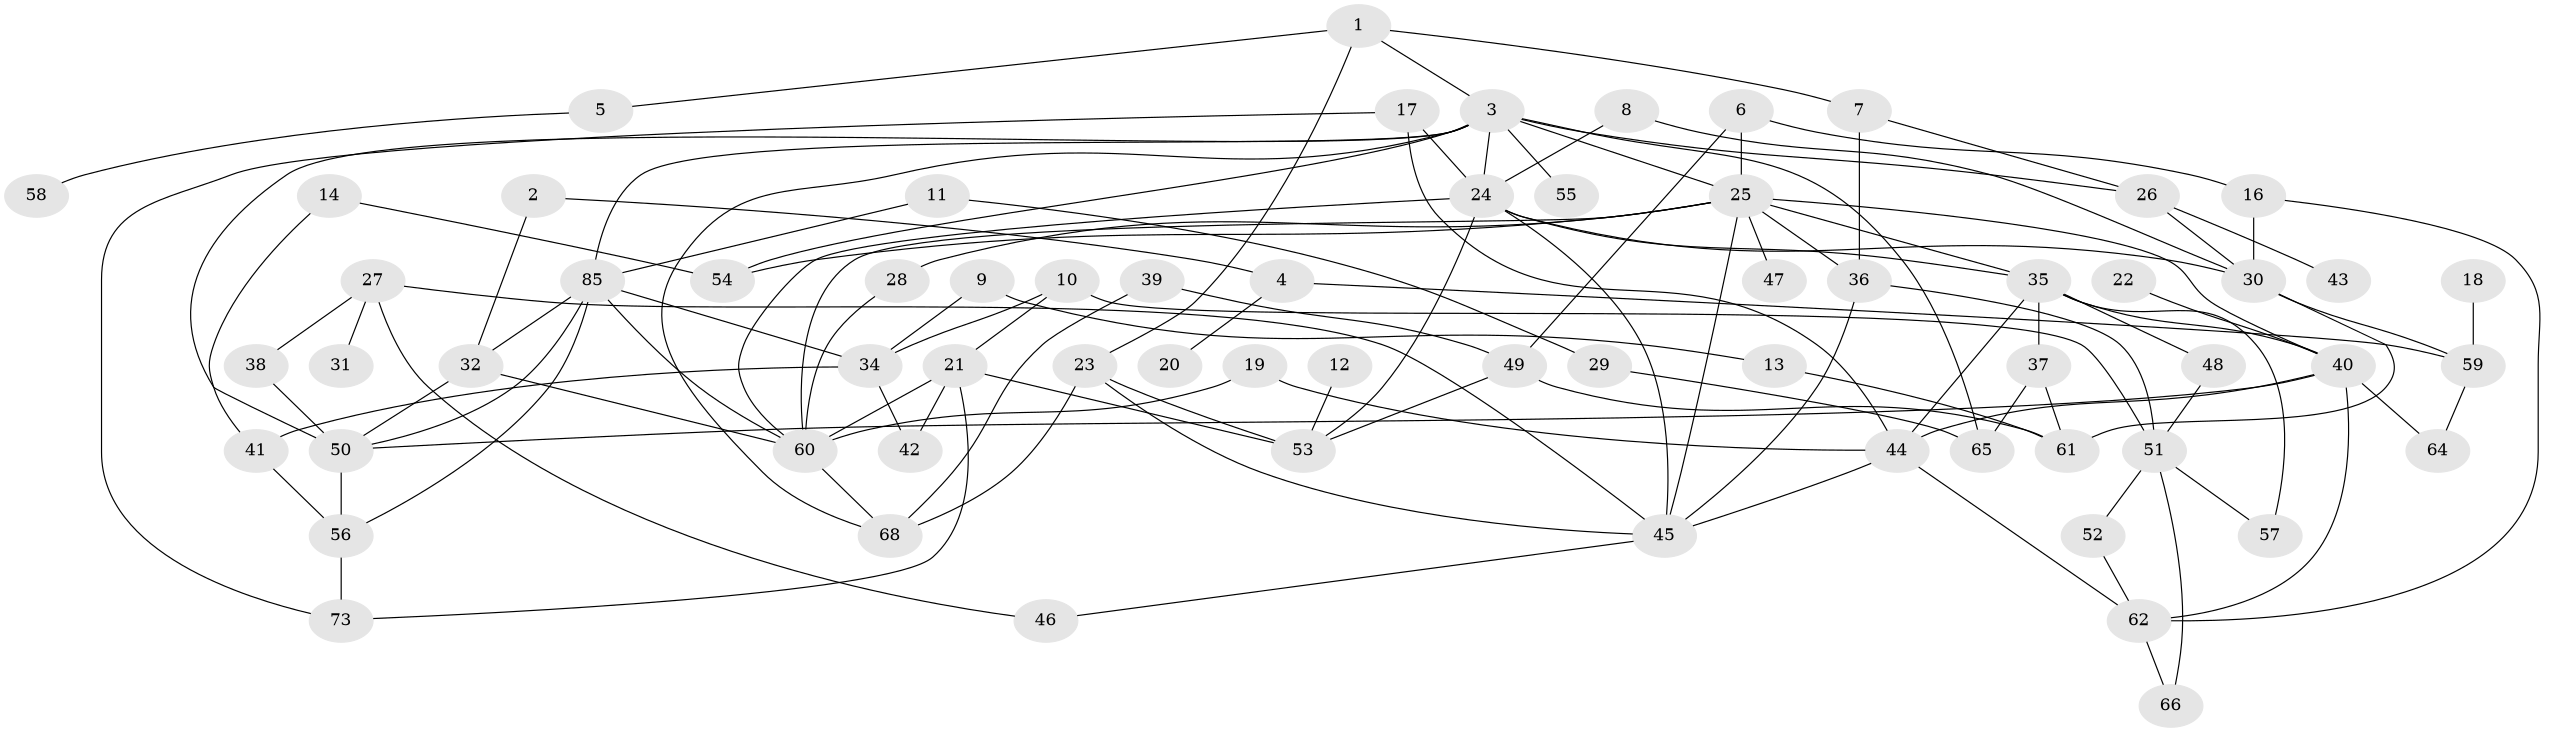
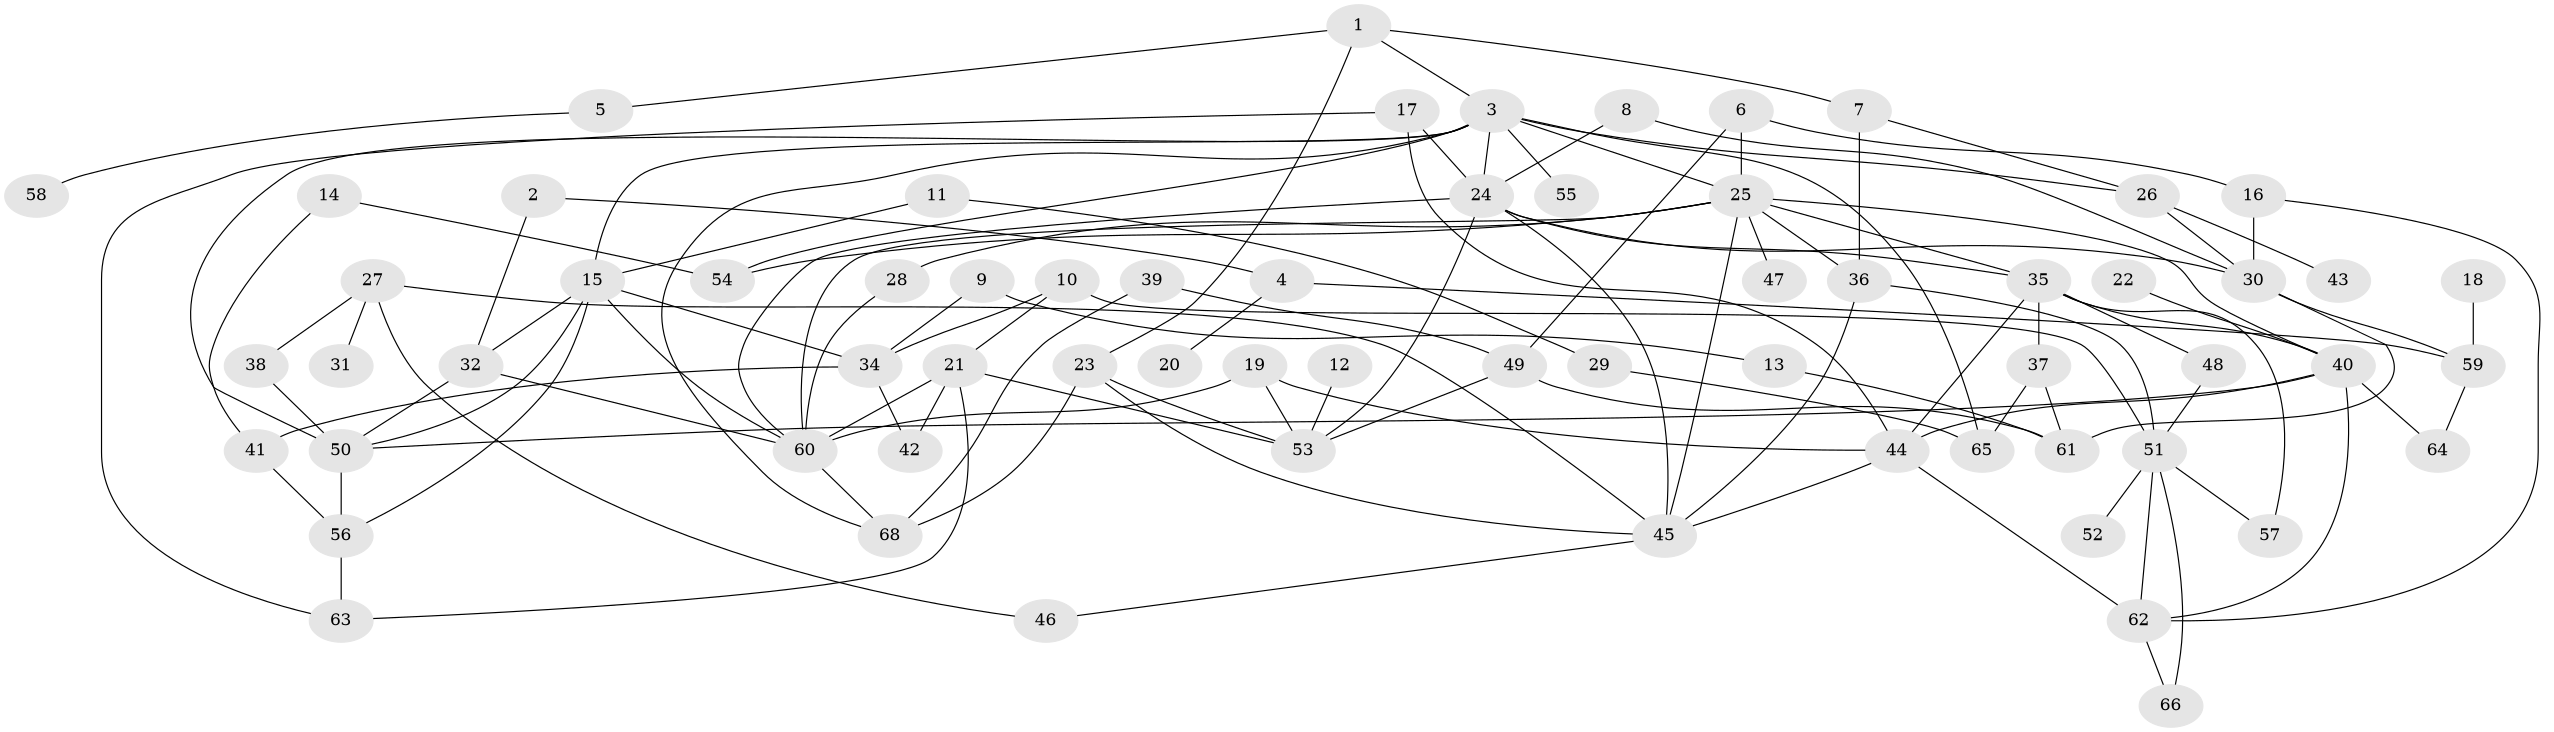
node "85": label "85" -> "15"
edge "19" -- "53": added
edge "52" -- "62": now "51" -- "62"
node "73": label "73" -> "63"
